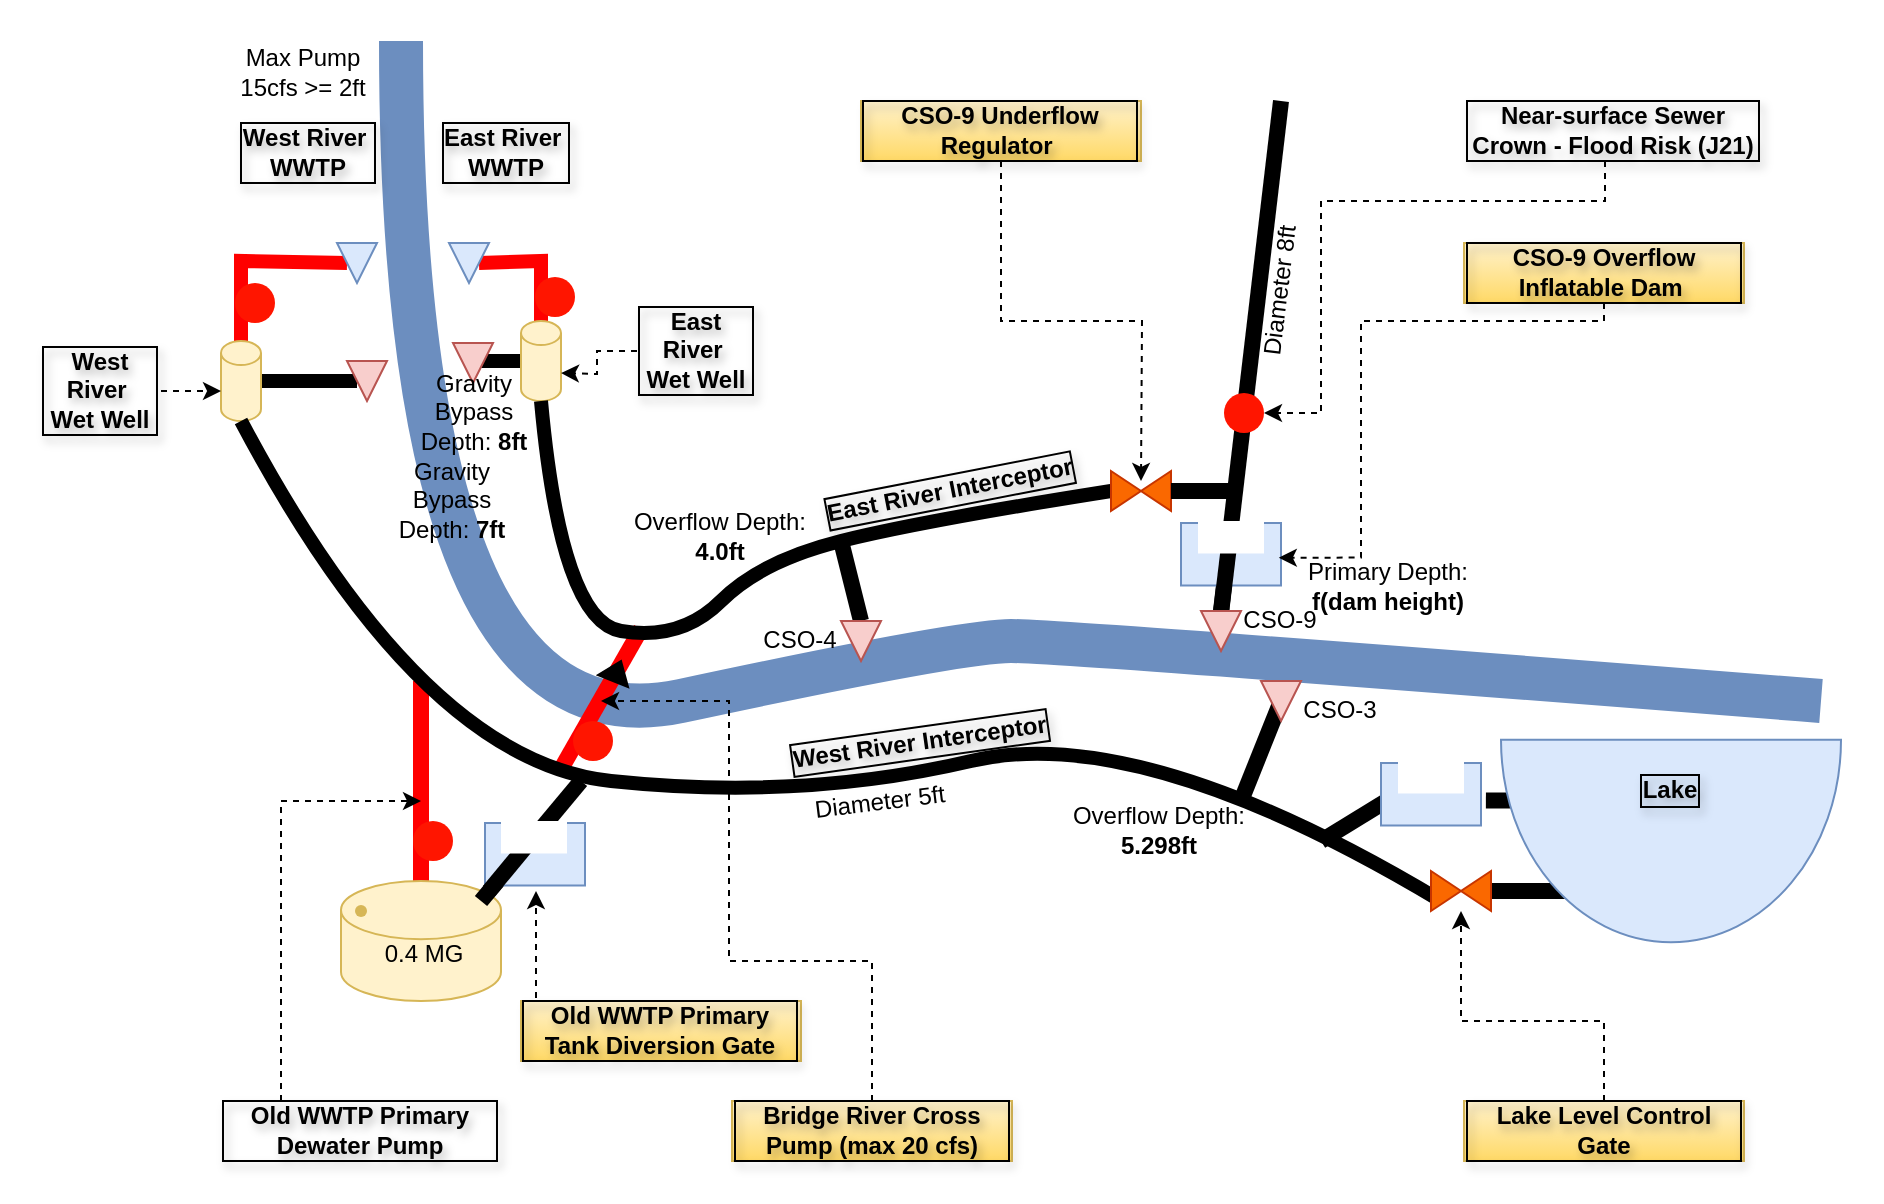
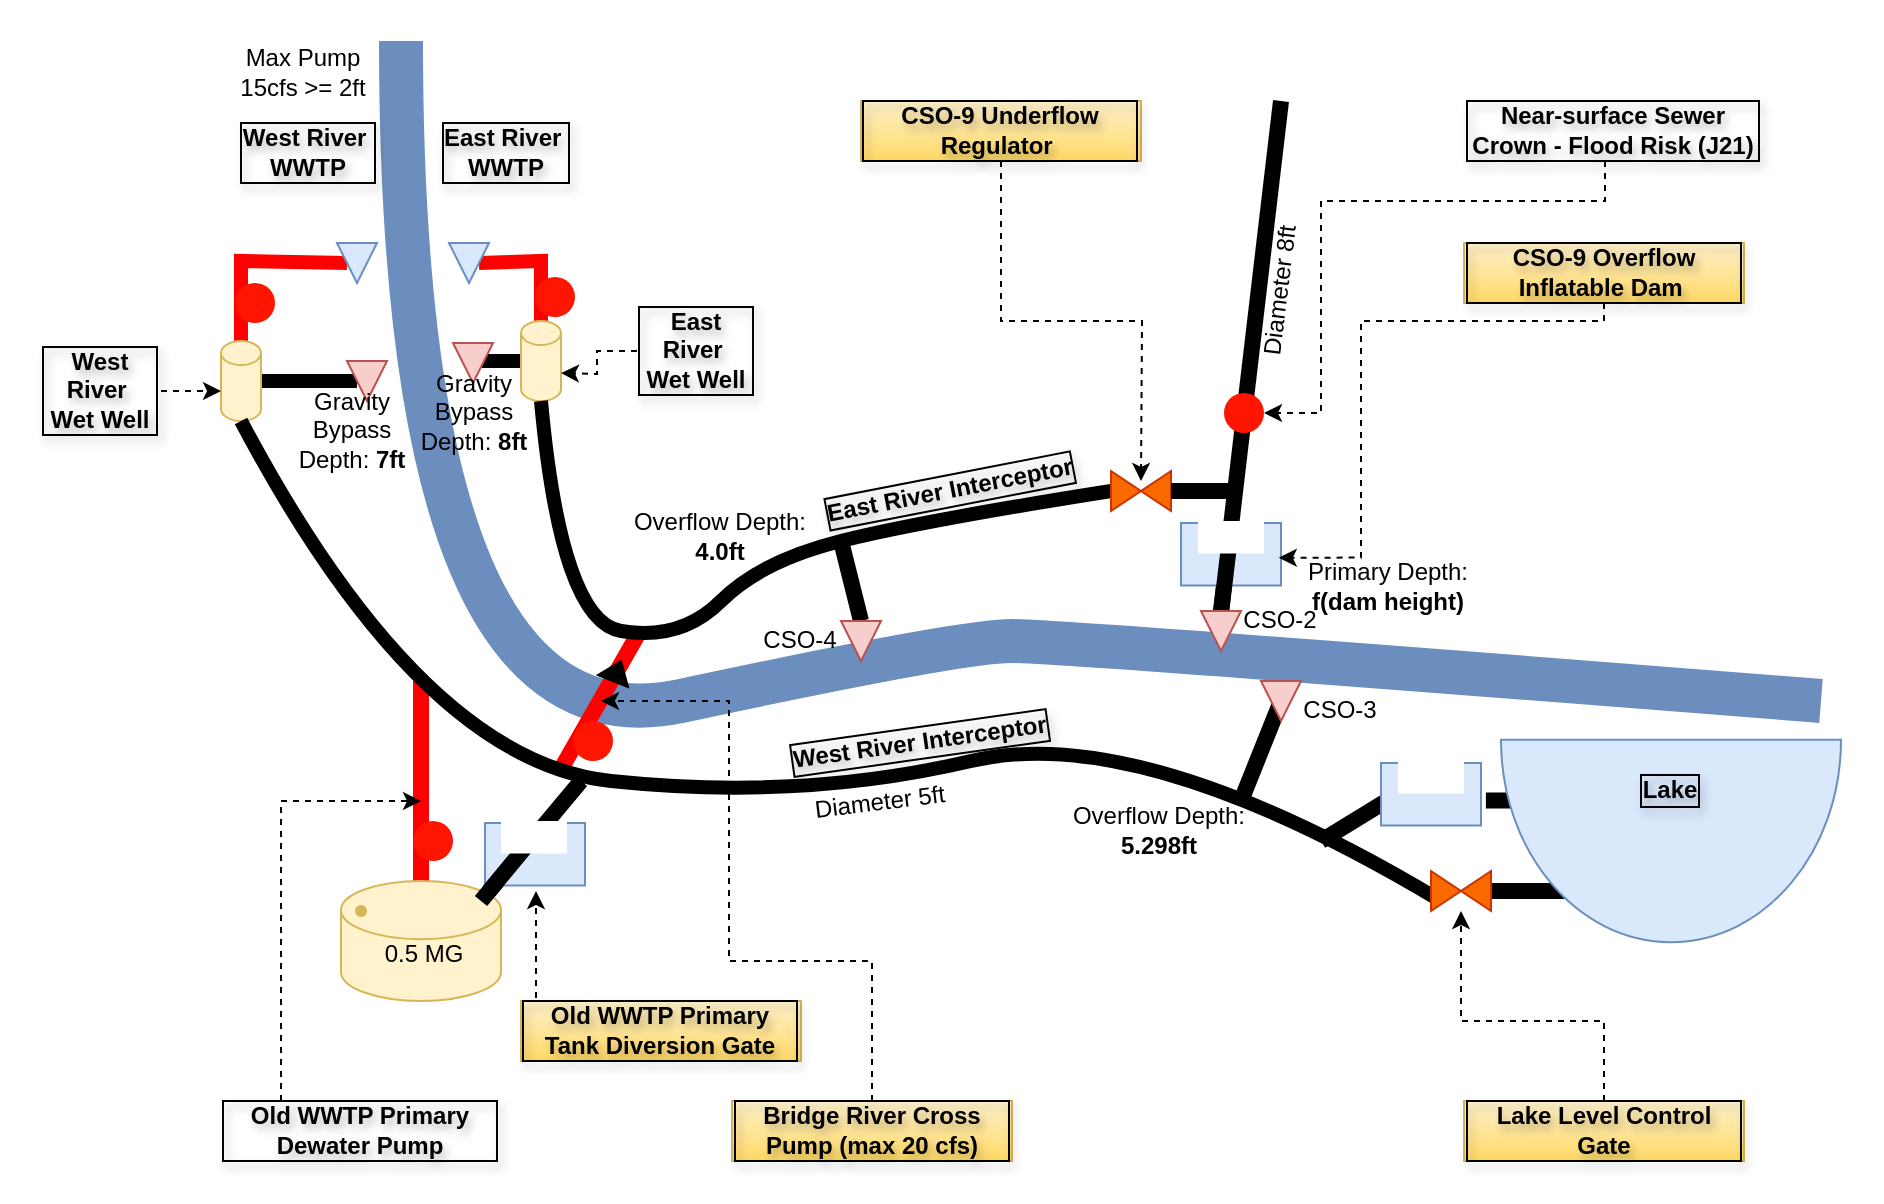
node "Gravity Bypass Depth: 7ft": moved (453, 501) -> (353, 431)
node "CSO-9": label "CSO-9" -> "CSO-2"
node "0.4 MG": label "0.4 MG" -> "0.5 MG"
